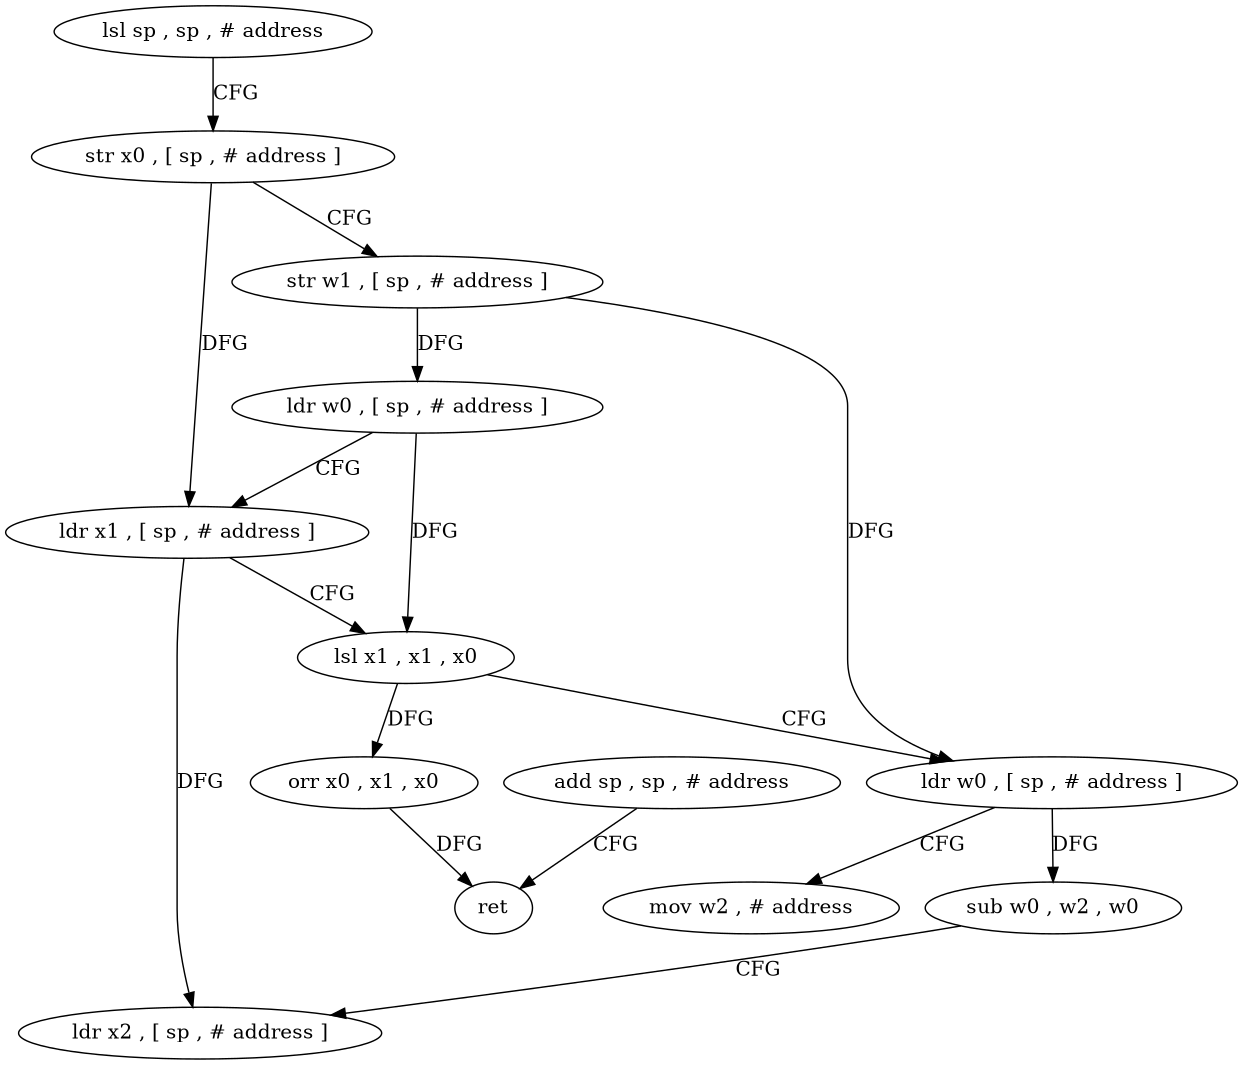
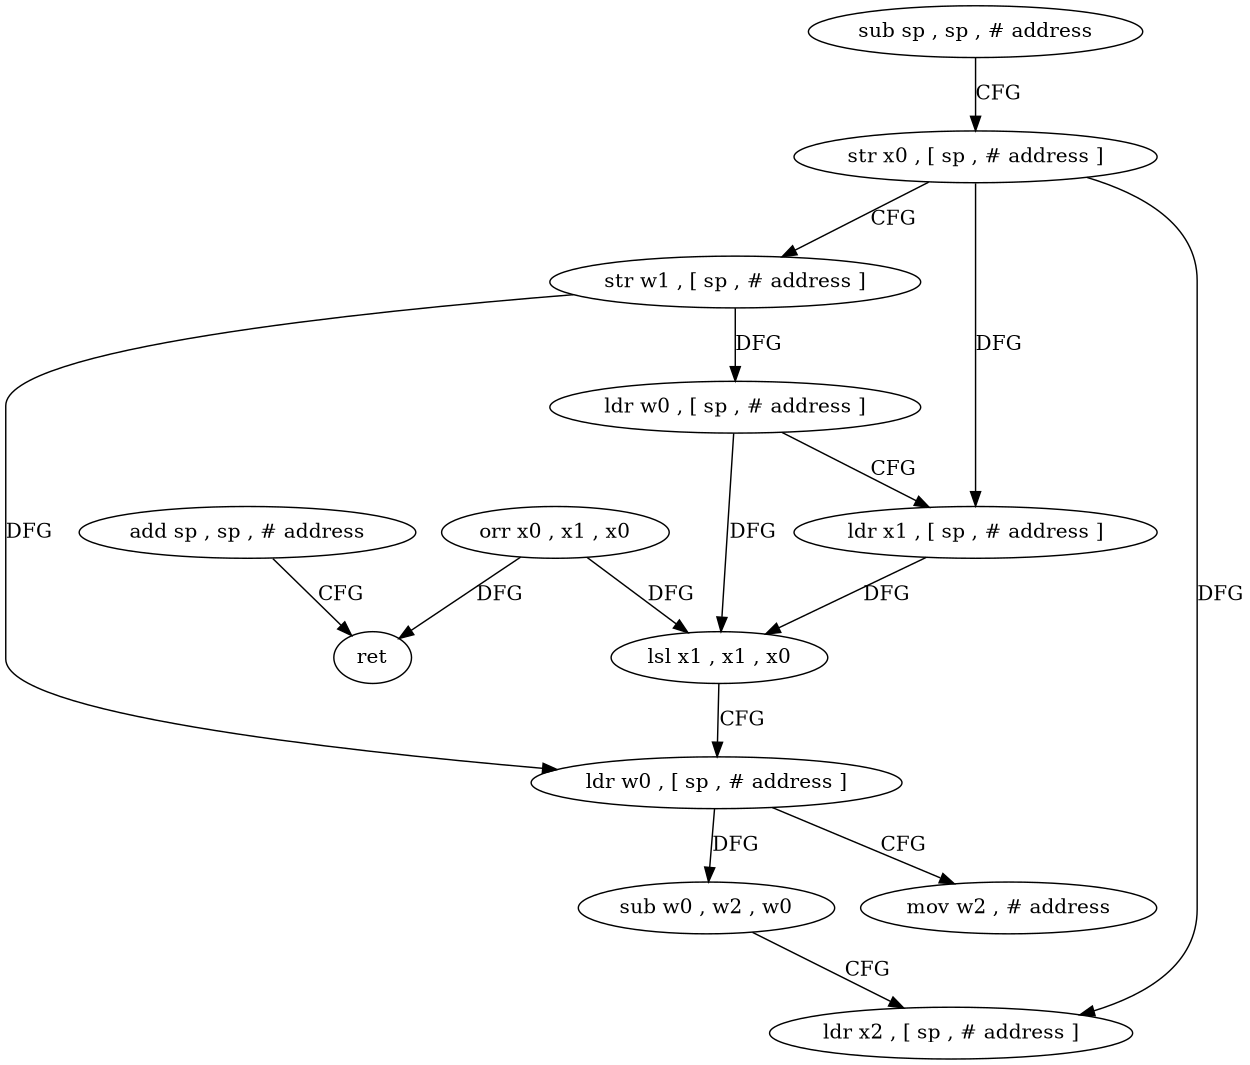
node "lsl sp , sp , # address": label "lsl sp , sp , # address" -> "sub sp , sp , # address"
edge "ldr x1 , [ sp , # address ]" -> "lsl x1 , x1 , x0": label "CFG" -> "DFG"
edge "lsl x1 , x1 , x0" -> "orr x0 , x1 , x0": reversed
edge "ldr x1 , [ sp , # address ]" -> "ldr x2 , [ sp , # address ]": now "str x0 , [ sp , # address ]" -> "ldr x2 , [ sp , # address ]"
